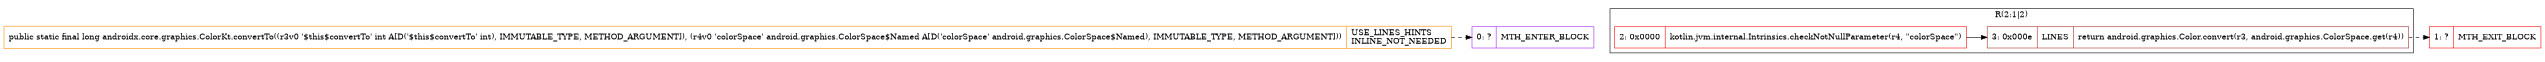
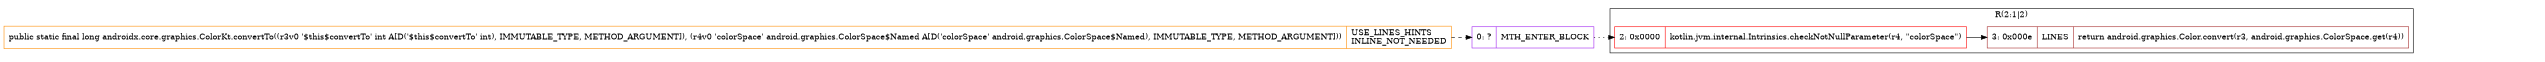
edge "0: ?" -> "2: 0x0000": added
node "1: ?": removed
